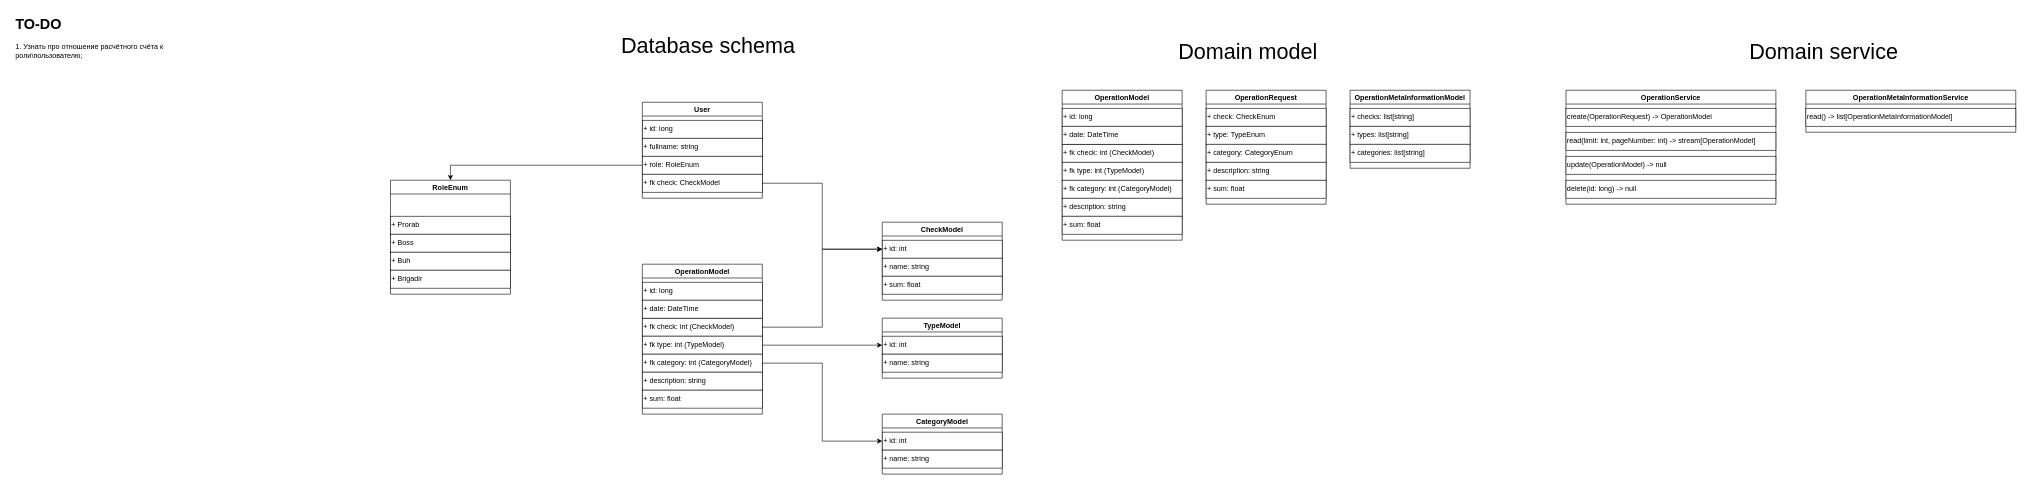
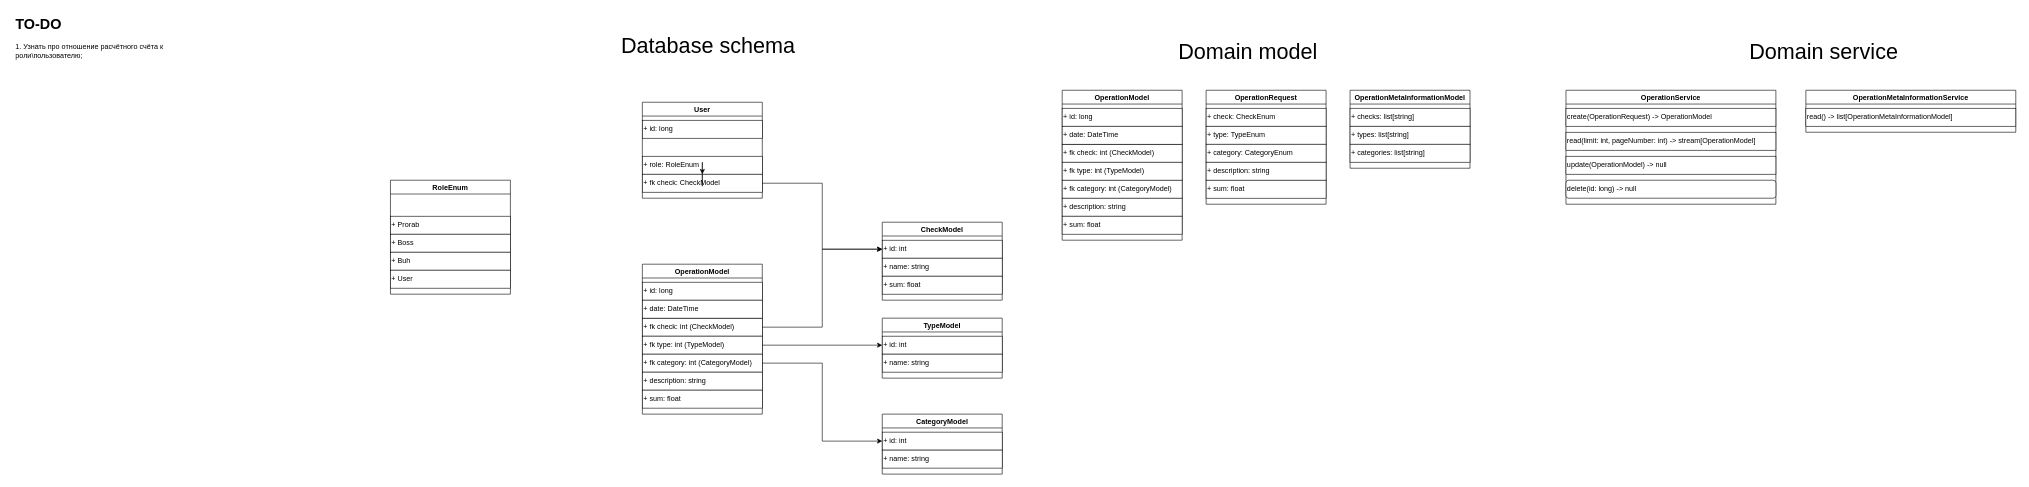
node "+ fullname: string": removed
edge "+ role: RoleEnum" -> "RoleEnum": now "+ role: RoleEnum" -> "+ fk check: CheckModel"
node "delete(id: long) -> null": shape rectangle -> rounded rectangle
node "+ Brigadir": label "+ Brigadir" -> "+ User"
